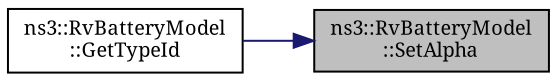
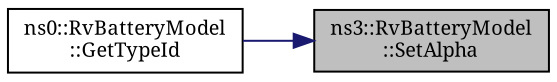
node "ns3::RvBatteryModel ::GetTypeId": label "ns3::RvBatteryModel ::GetTypeId" -> "ns0::RvBatteryModel ::GetTypeId"
